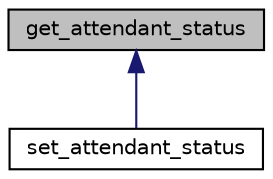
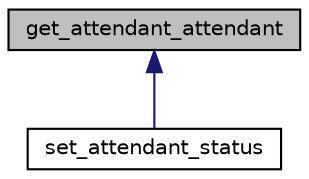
node "get_attendant_status": label "get_attendant_status" -> "get_attendant_attendant"
